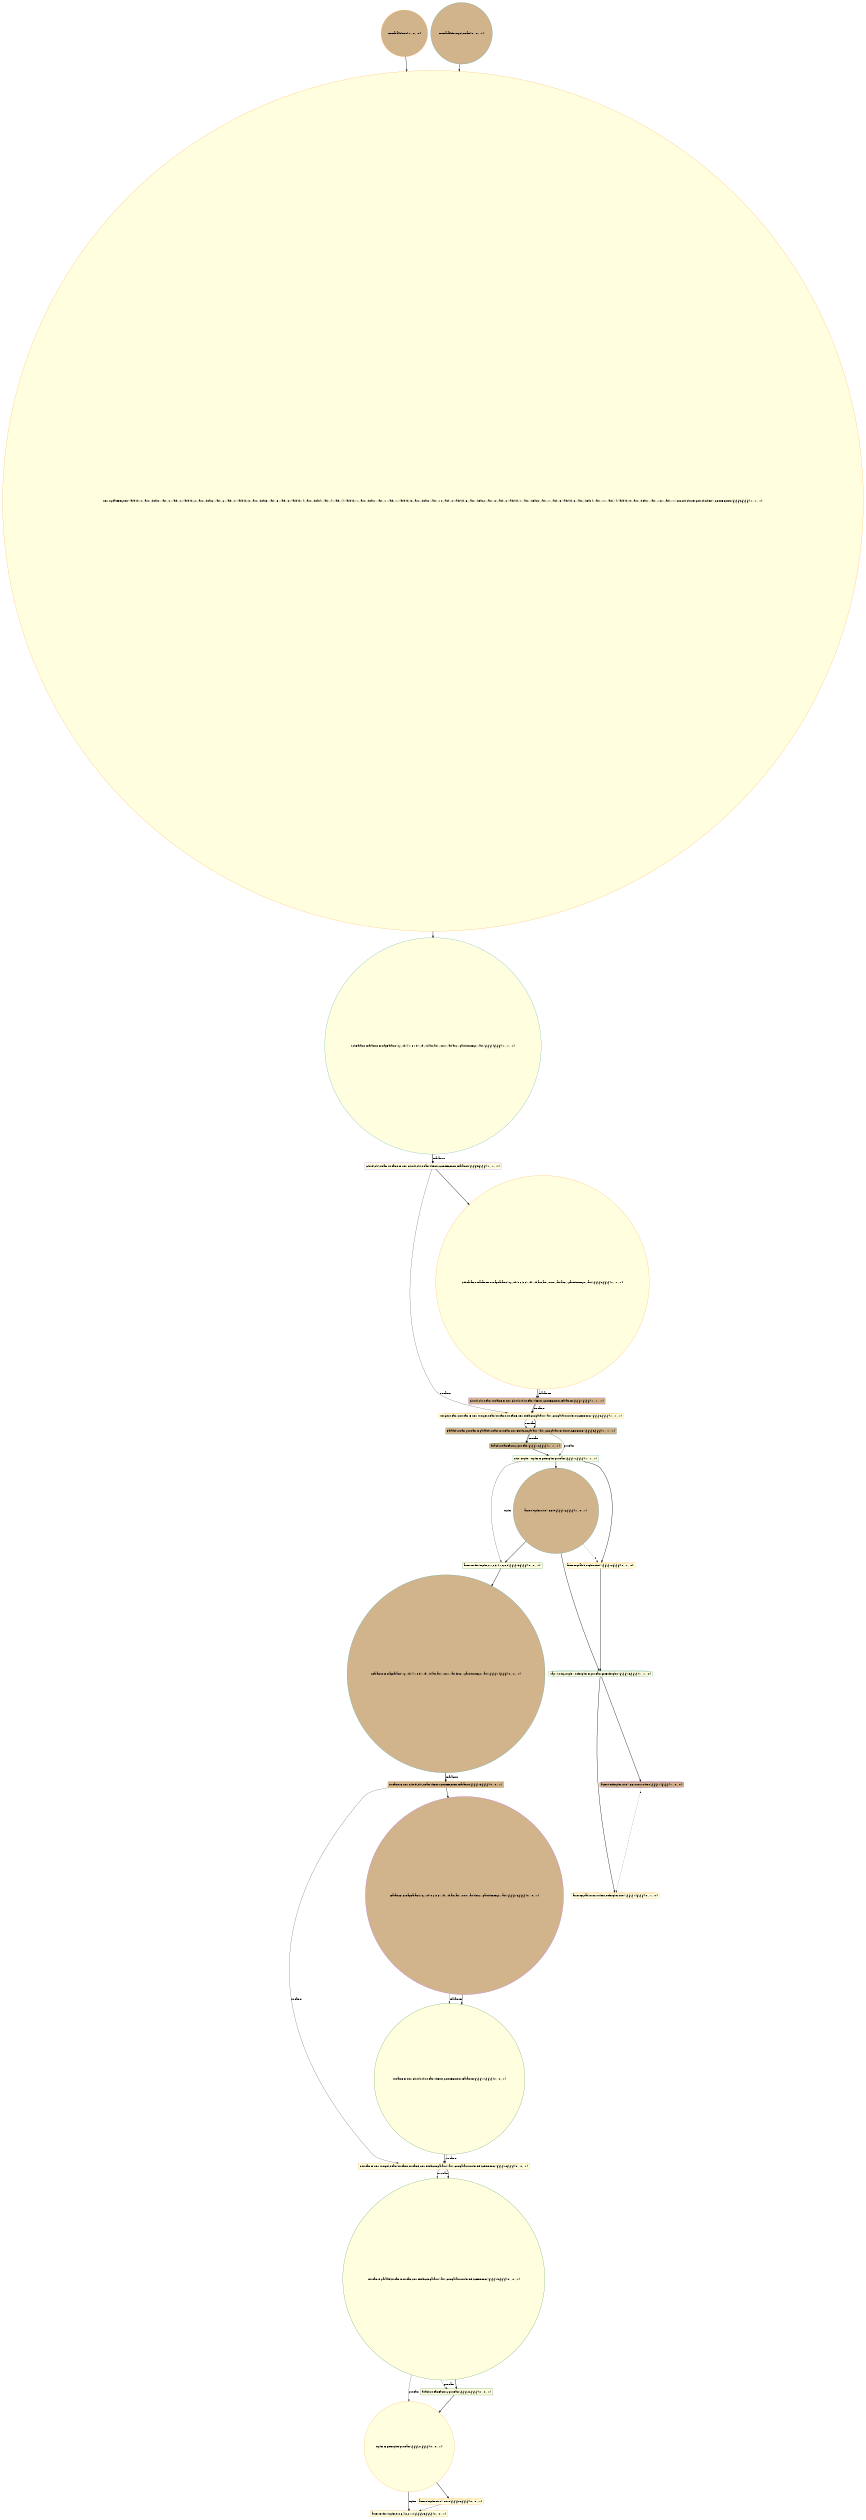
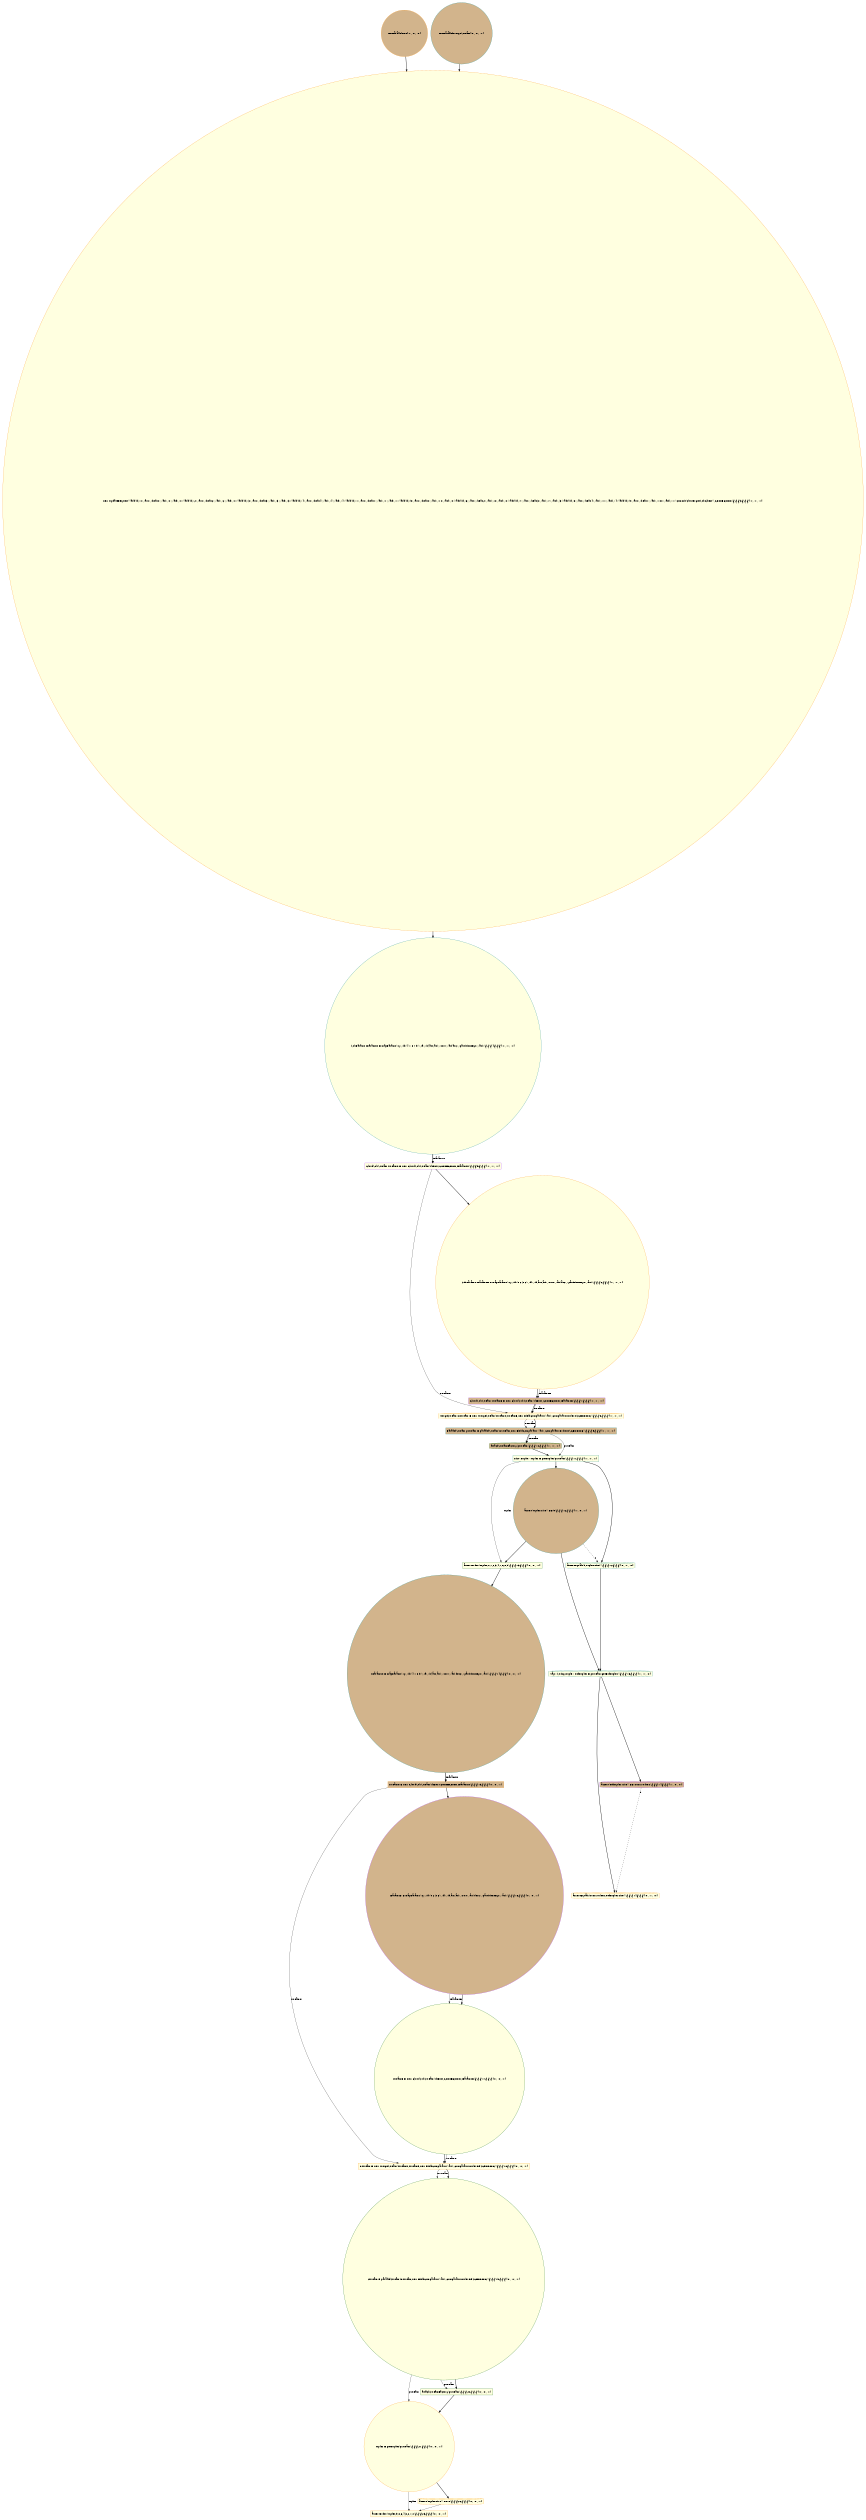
node "assertEquals(9,tuples.size())@@@12@@@['0', '1', '0']": color darkorange -> teal
edge "tuples = getTuples(pstream)@@@21@@@['0', '0', '1']" -> "assertOrder(tuples,9,8,6,4,3,2,1,0)@@@23@@@['0', '0', '1']": style bold -> solid
